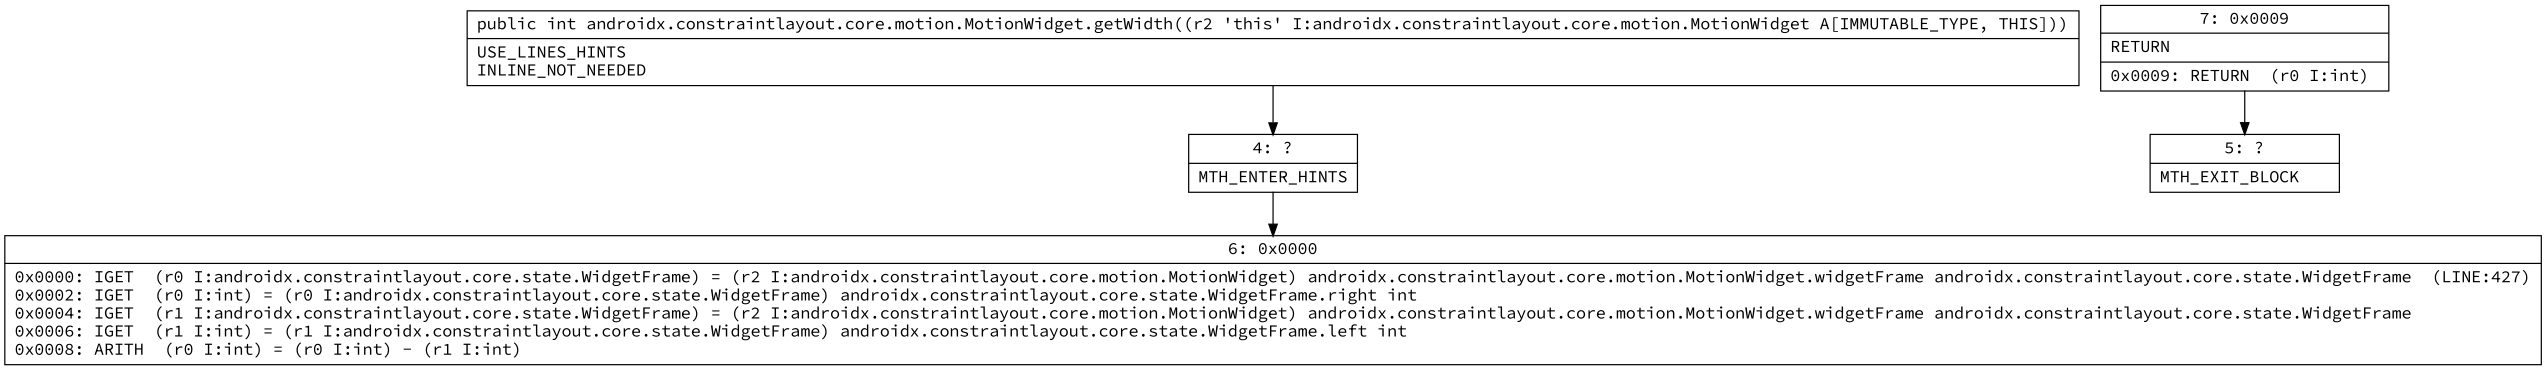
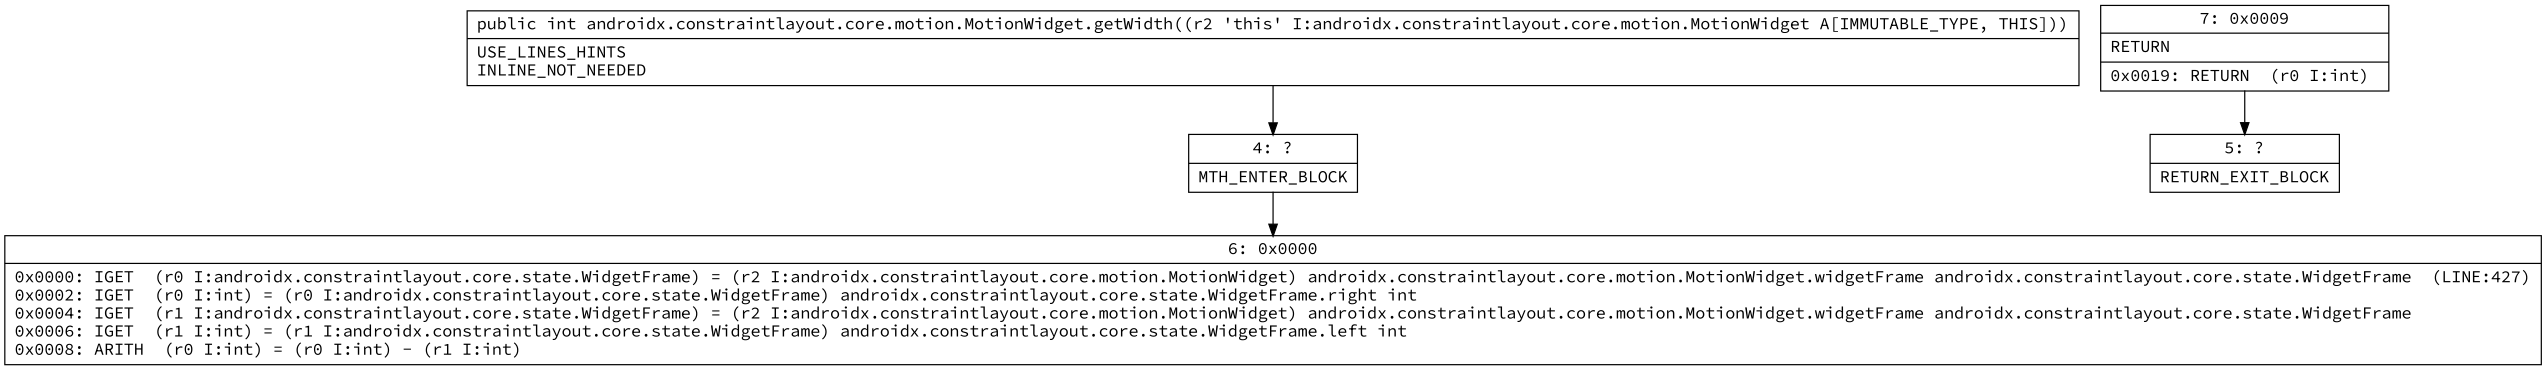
node "7: 0x0009": text "0x0009: RETURN  (r0 I:int)" -> "0x0019: RETURN  (r0 I:int)"
node "4: ?": text "MTH_ENTER_HINTS" -> "MTH_ENTER_BLOCK"
node "5: ?": text "MTH_EXIT_BLOCK" -> "RETURN_EXIT_BLOCK"
